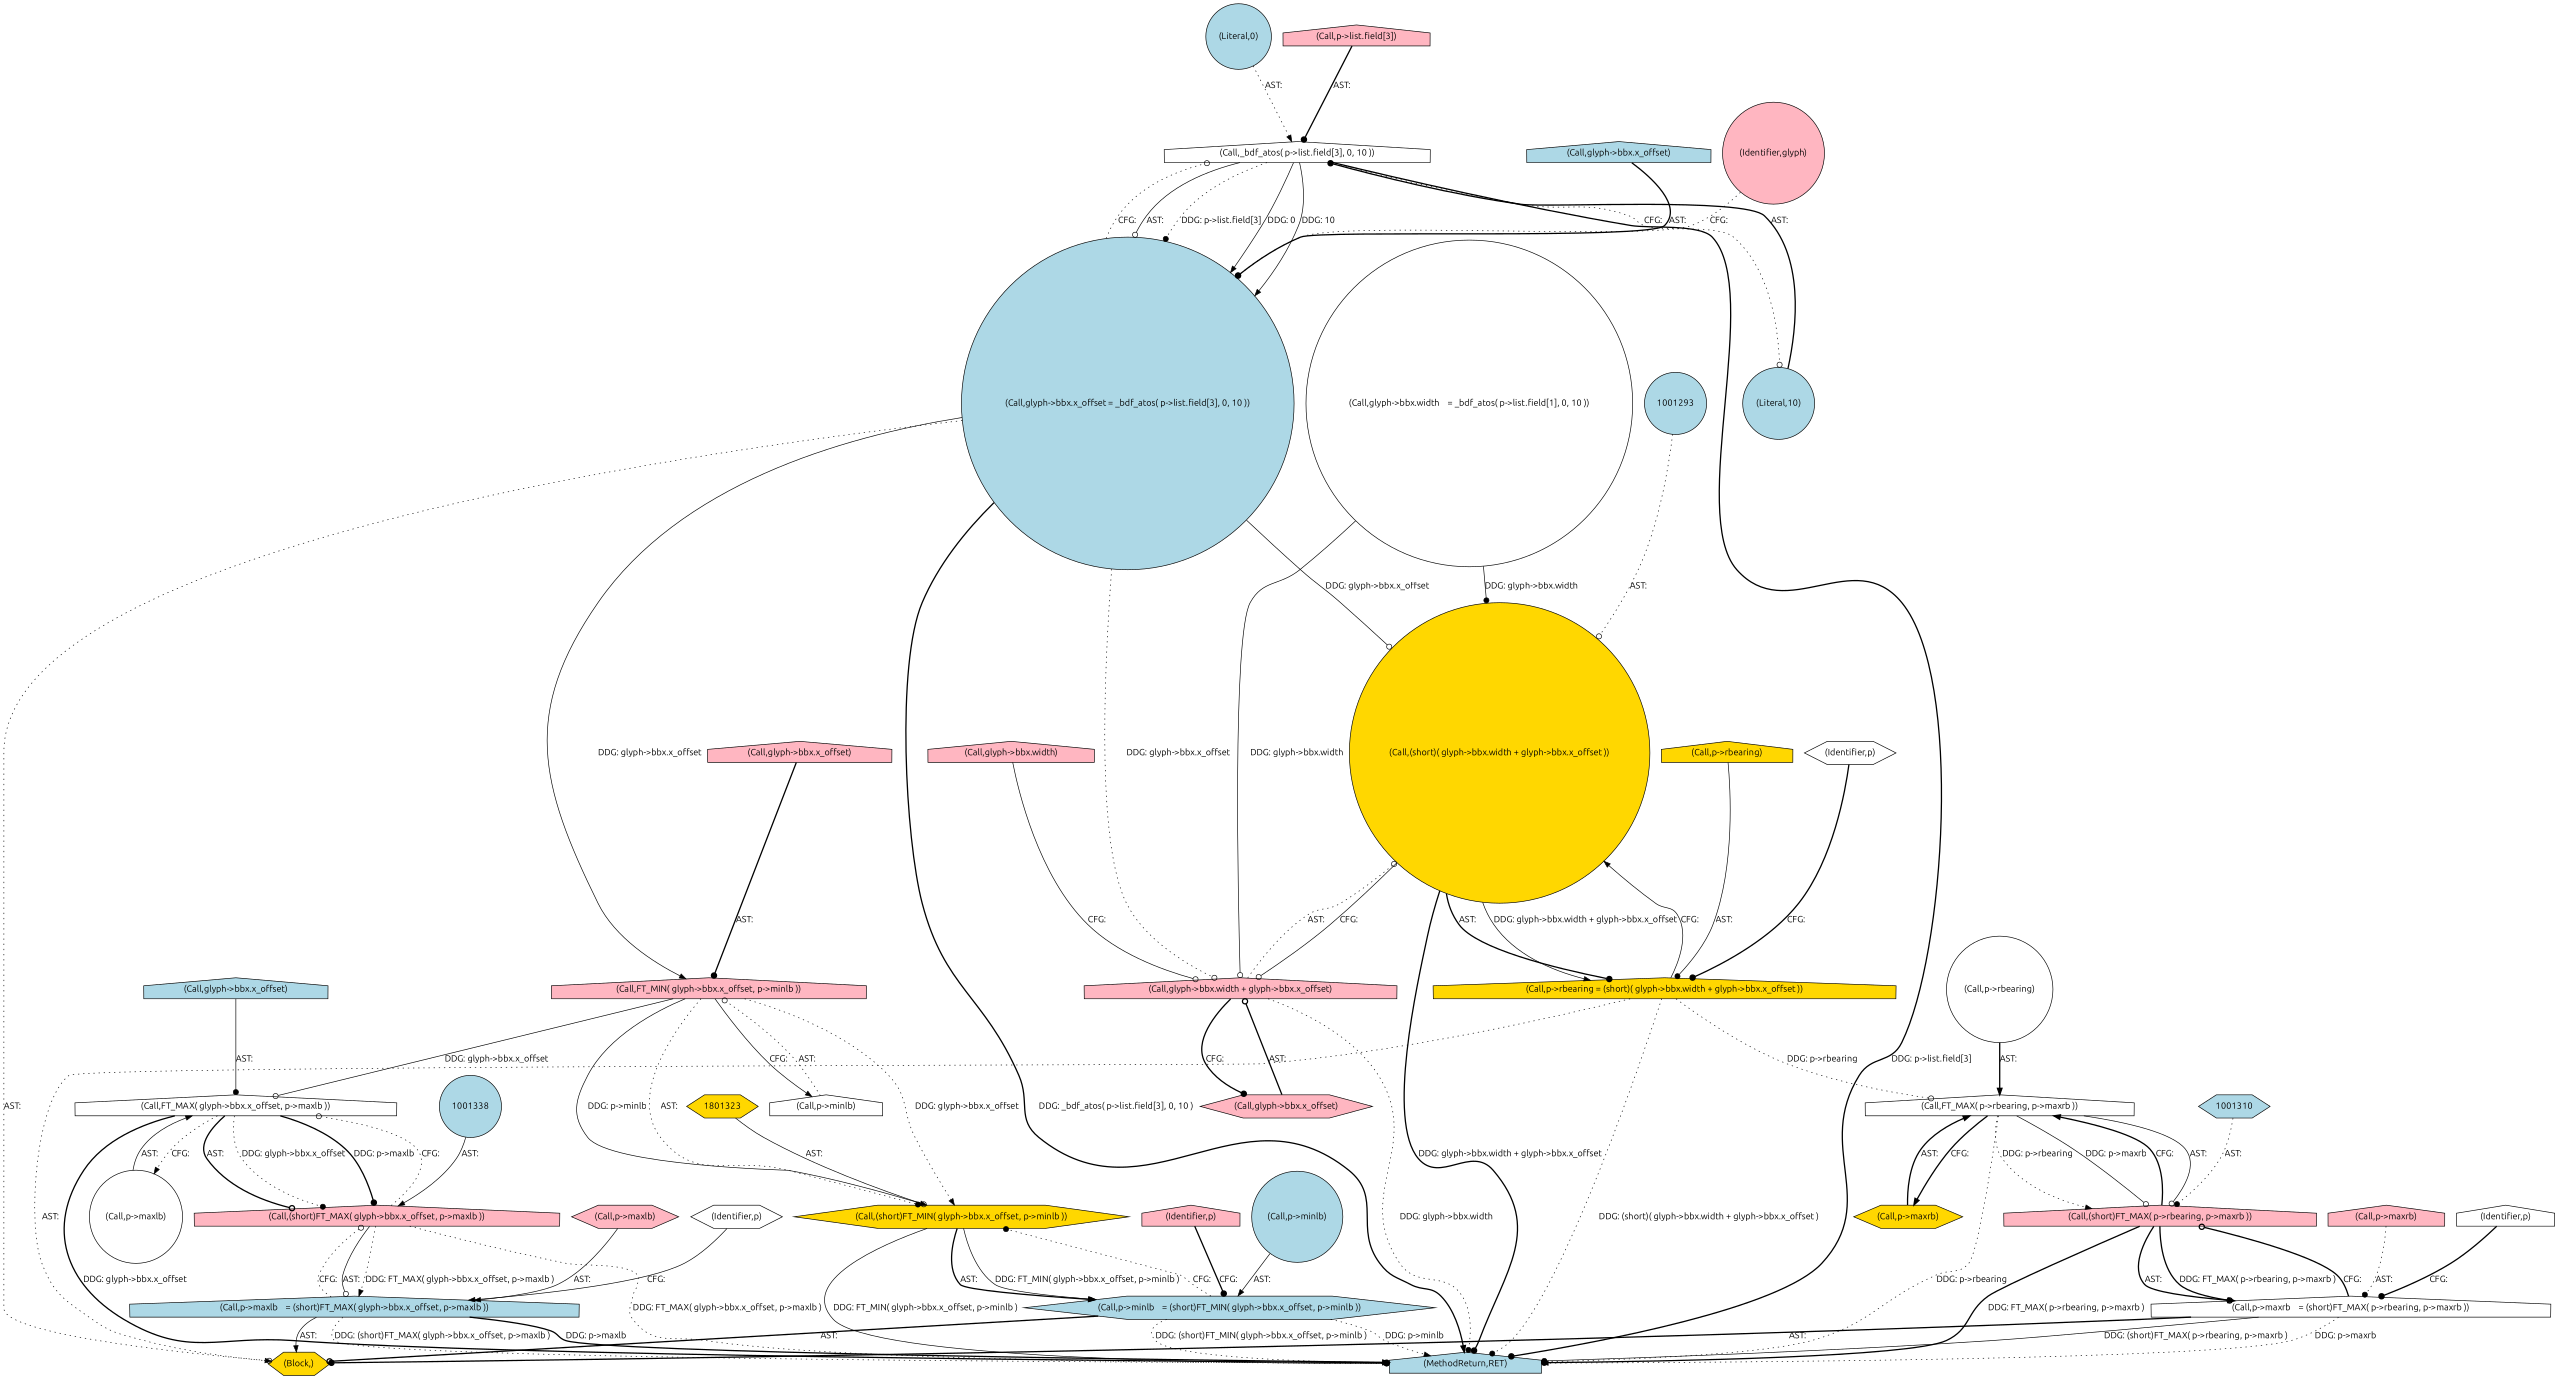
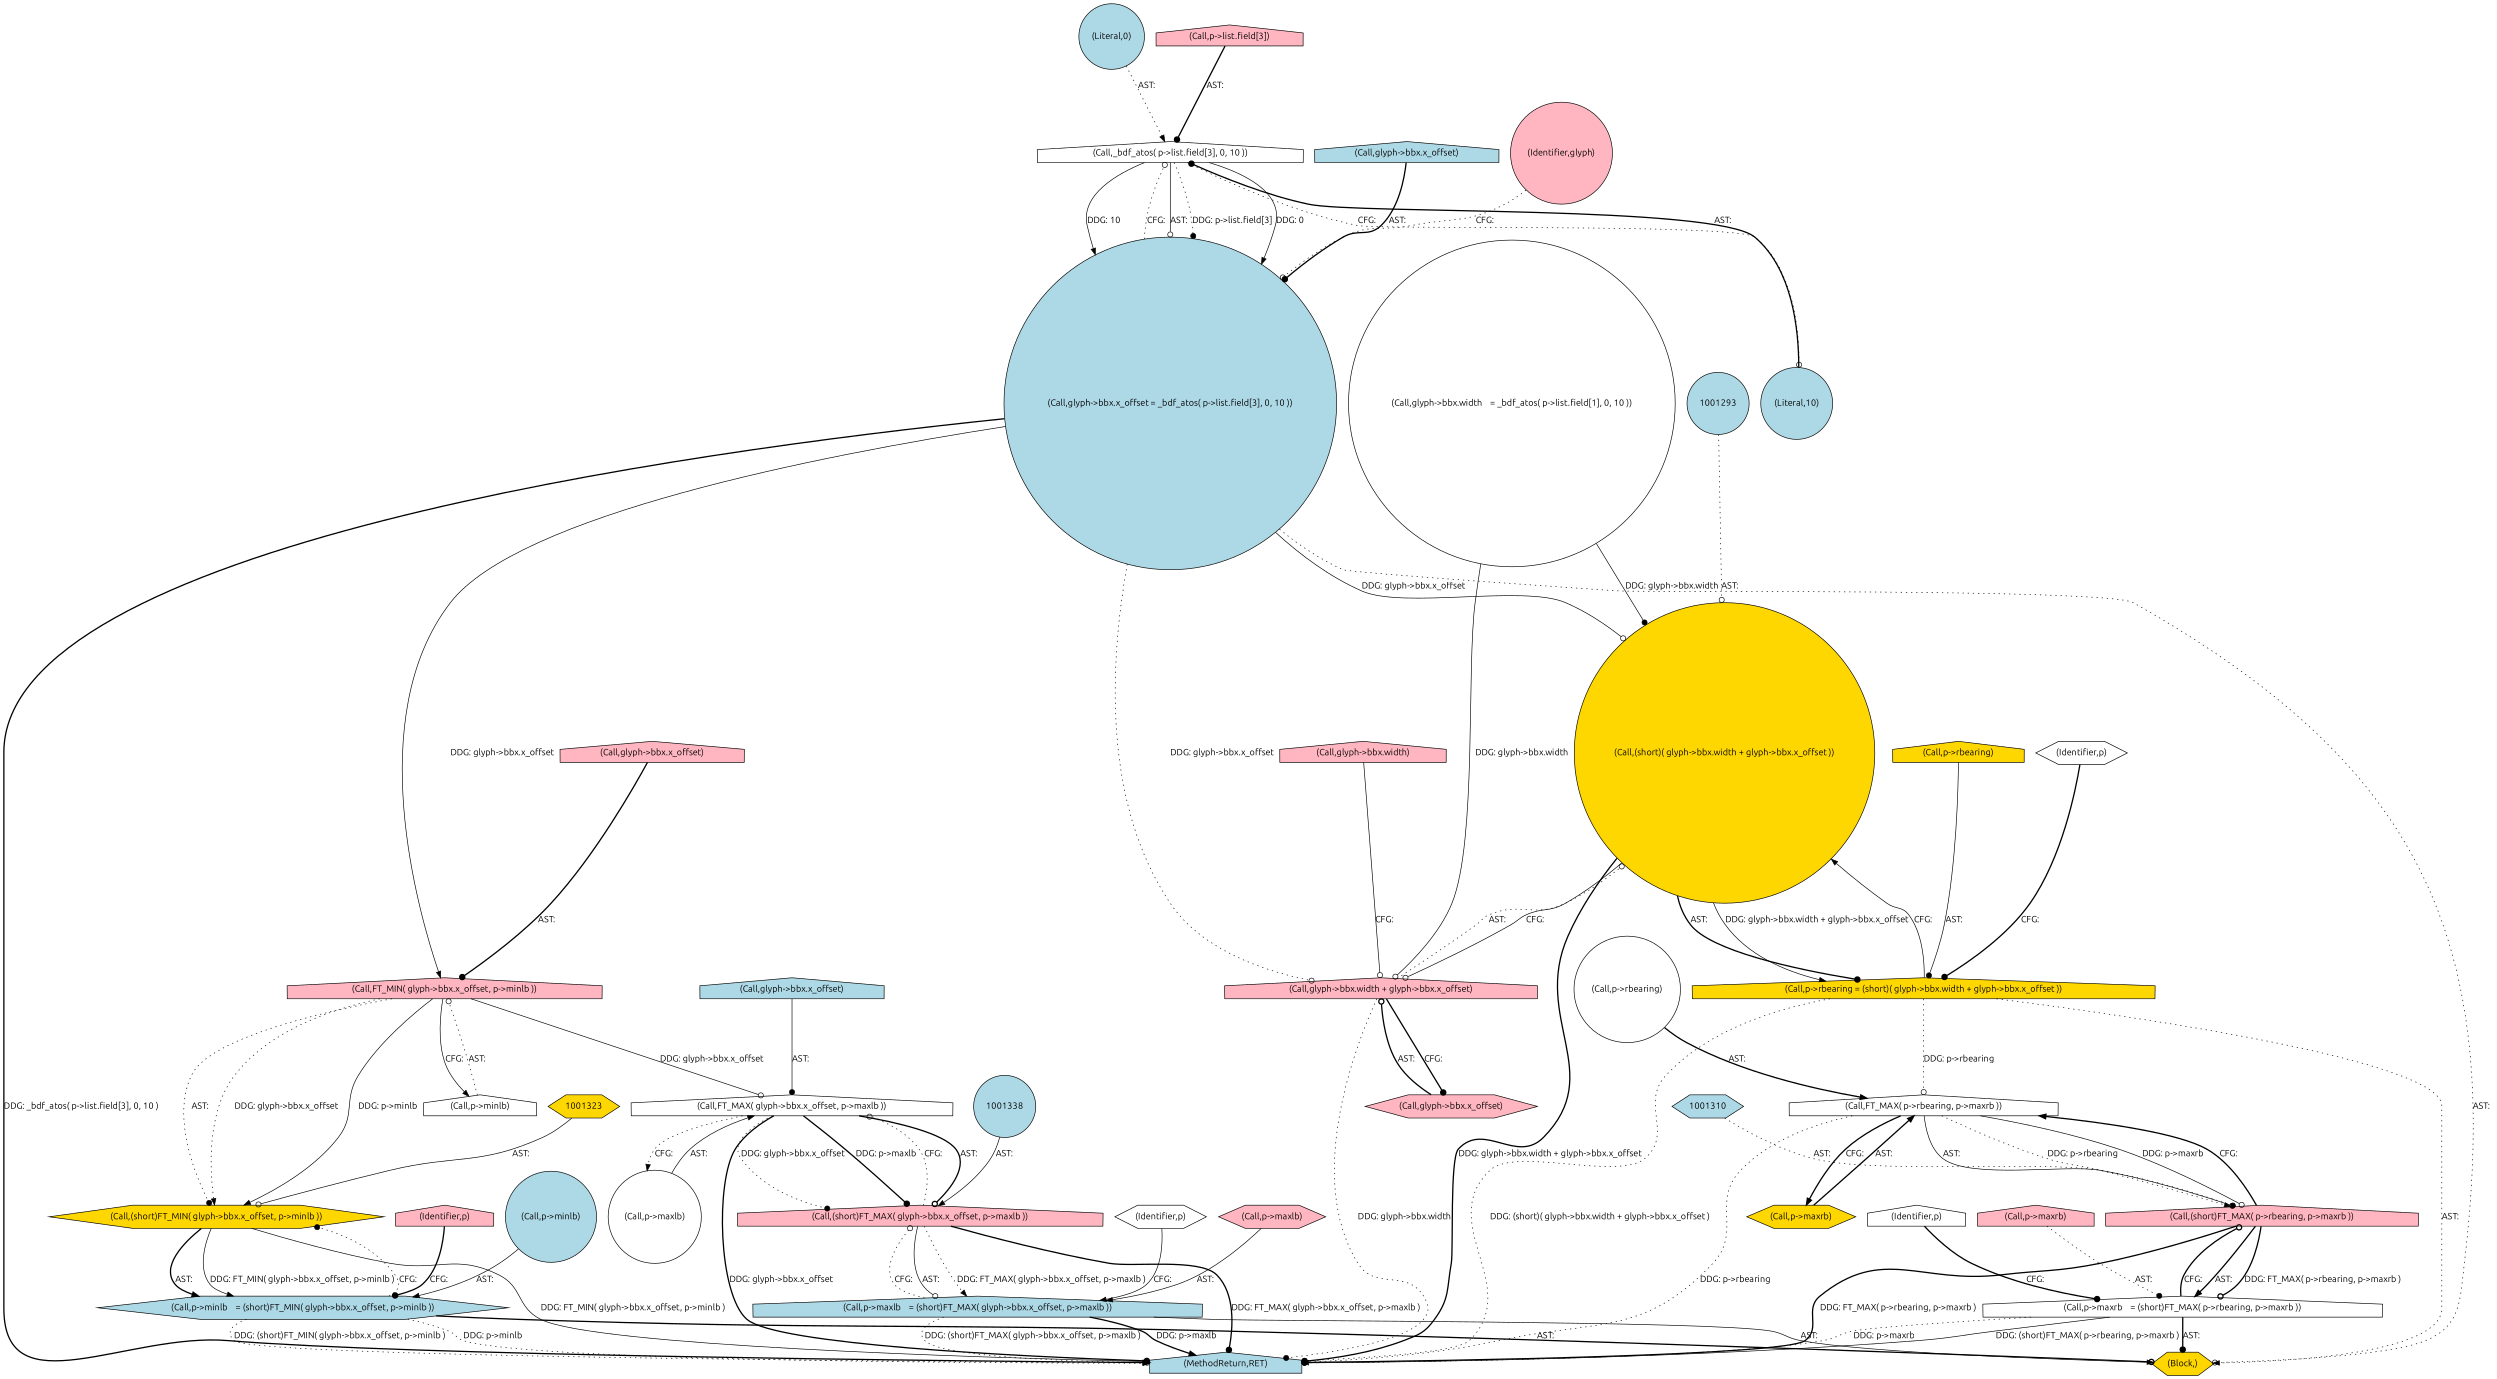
edge "(Call,_bdf_atos( p->list.field[3], 0, 10 ))" -> "(MethodReturn,RET)": removed, label "DDG: p->list.field[3]"
node "1801323": label "1801323" -> "1001323"
edge "(Call,(short)FT_MAX( glyph->bbx.x_offset, p->maxlb ))" -> "(MethodReturn,RET)": style dotted -> bold
